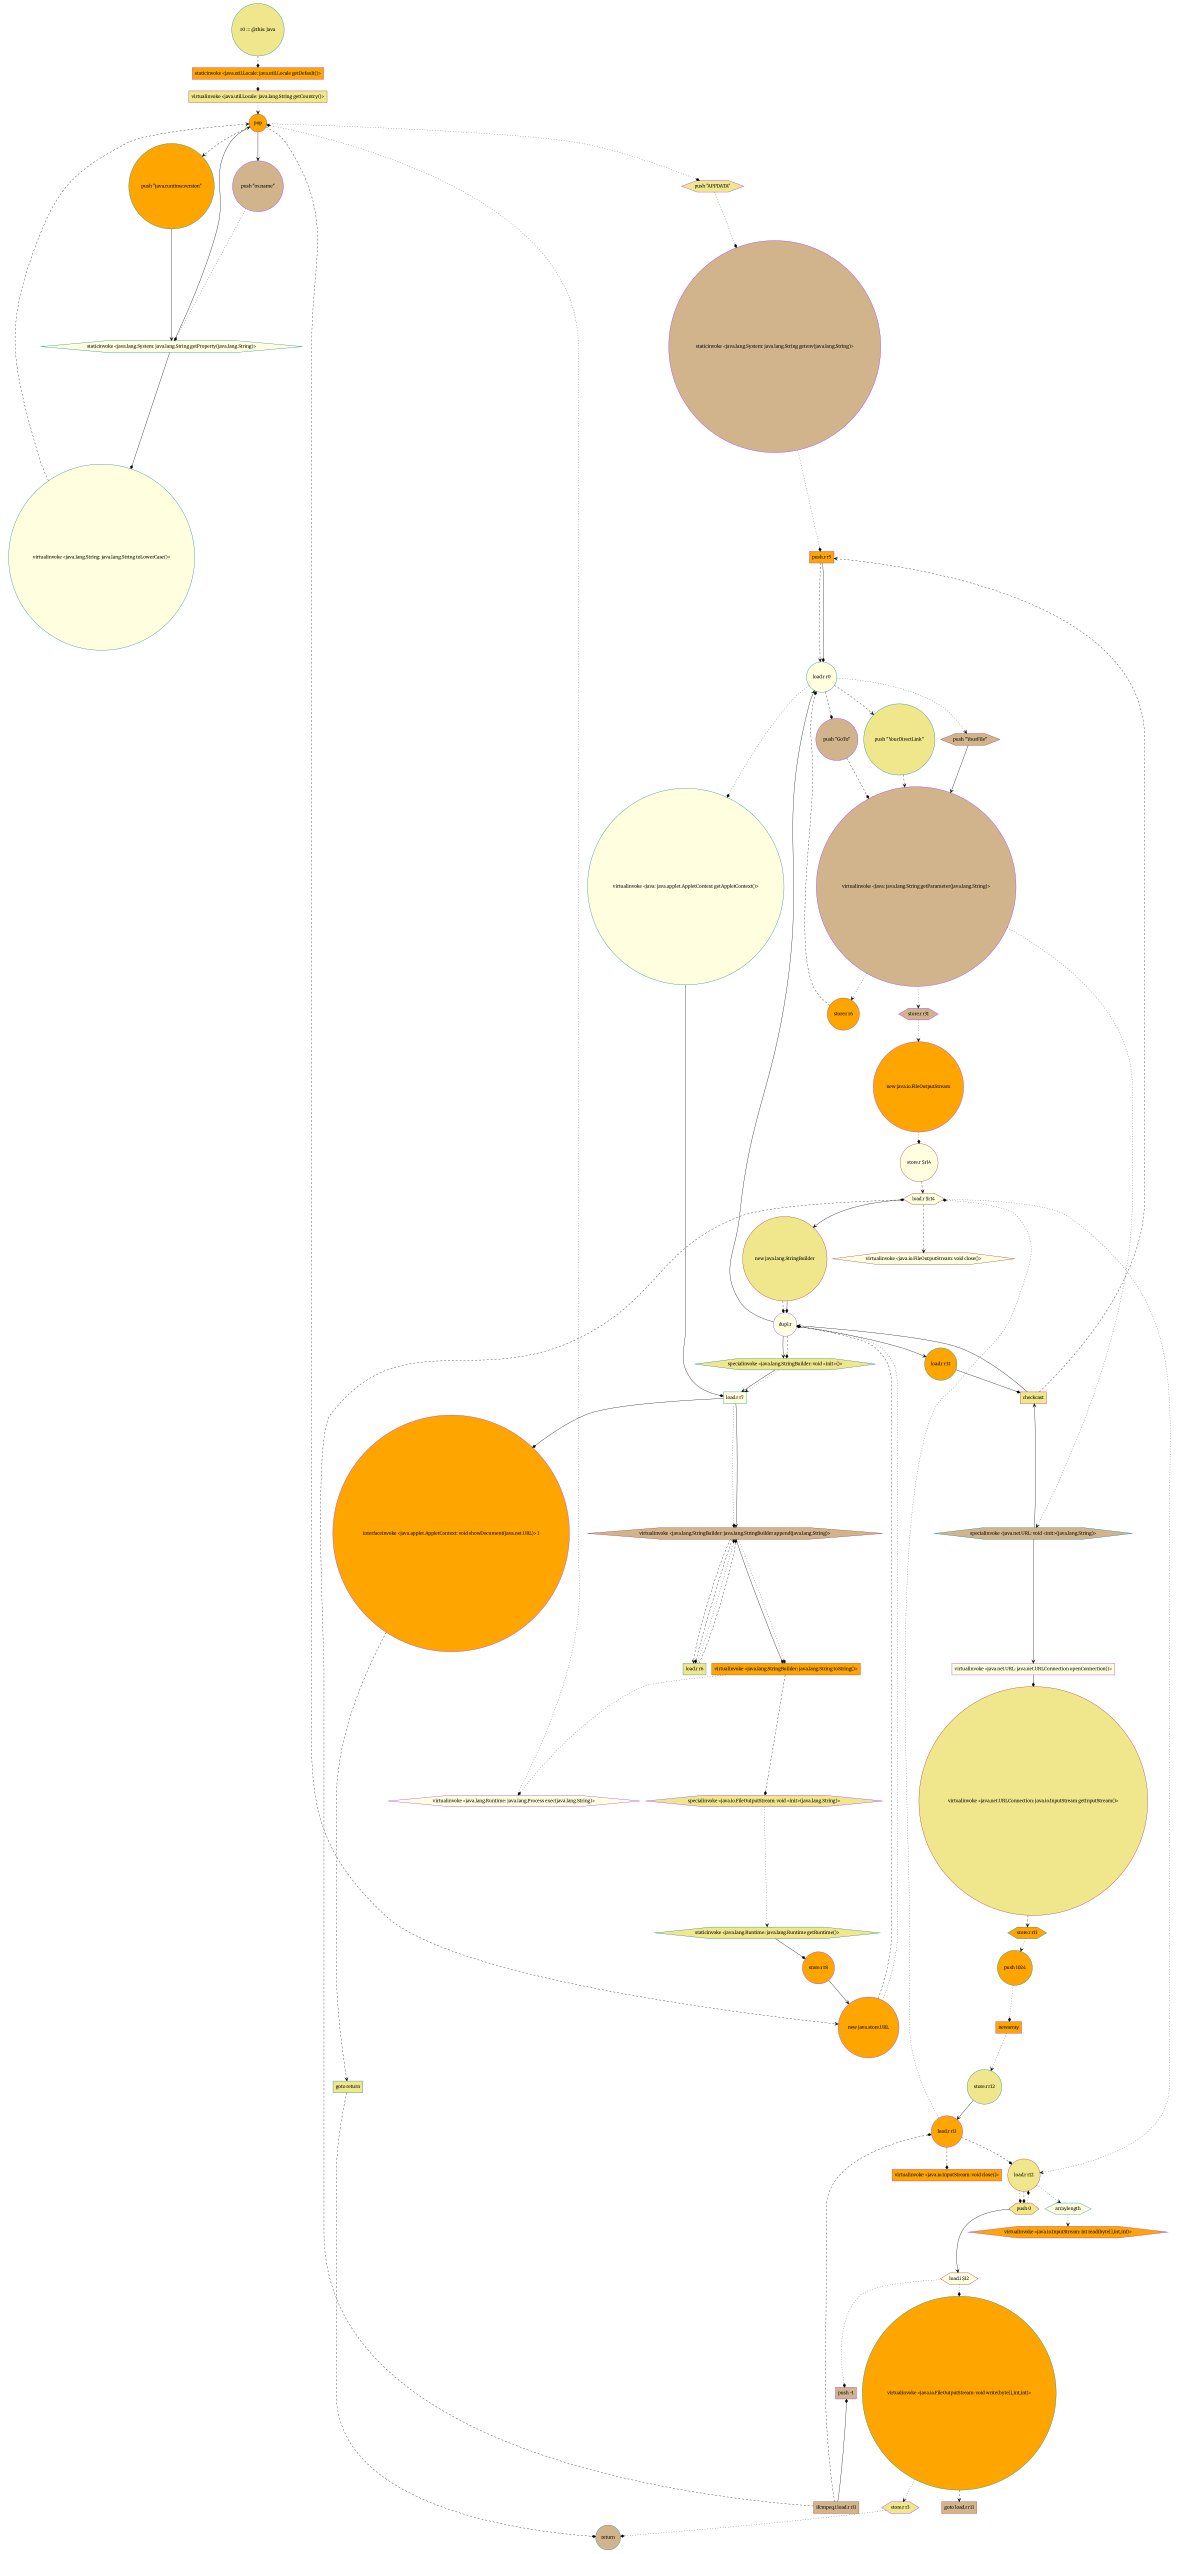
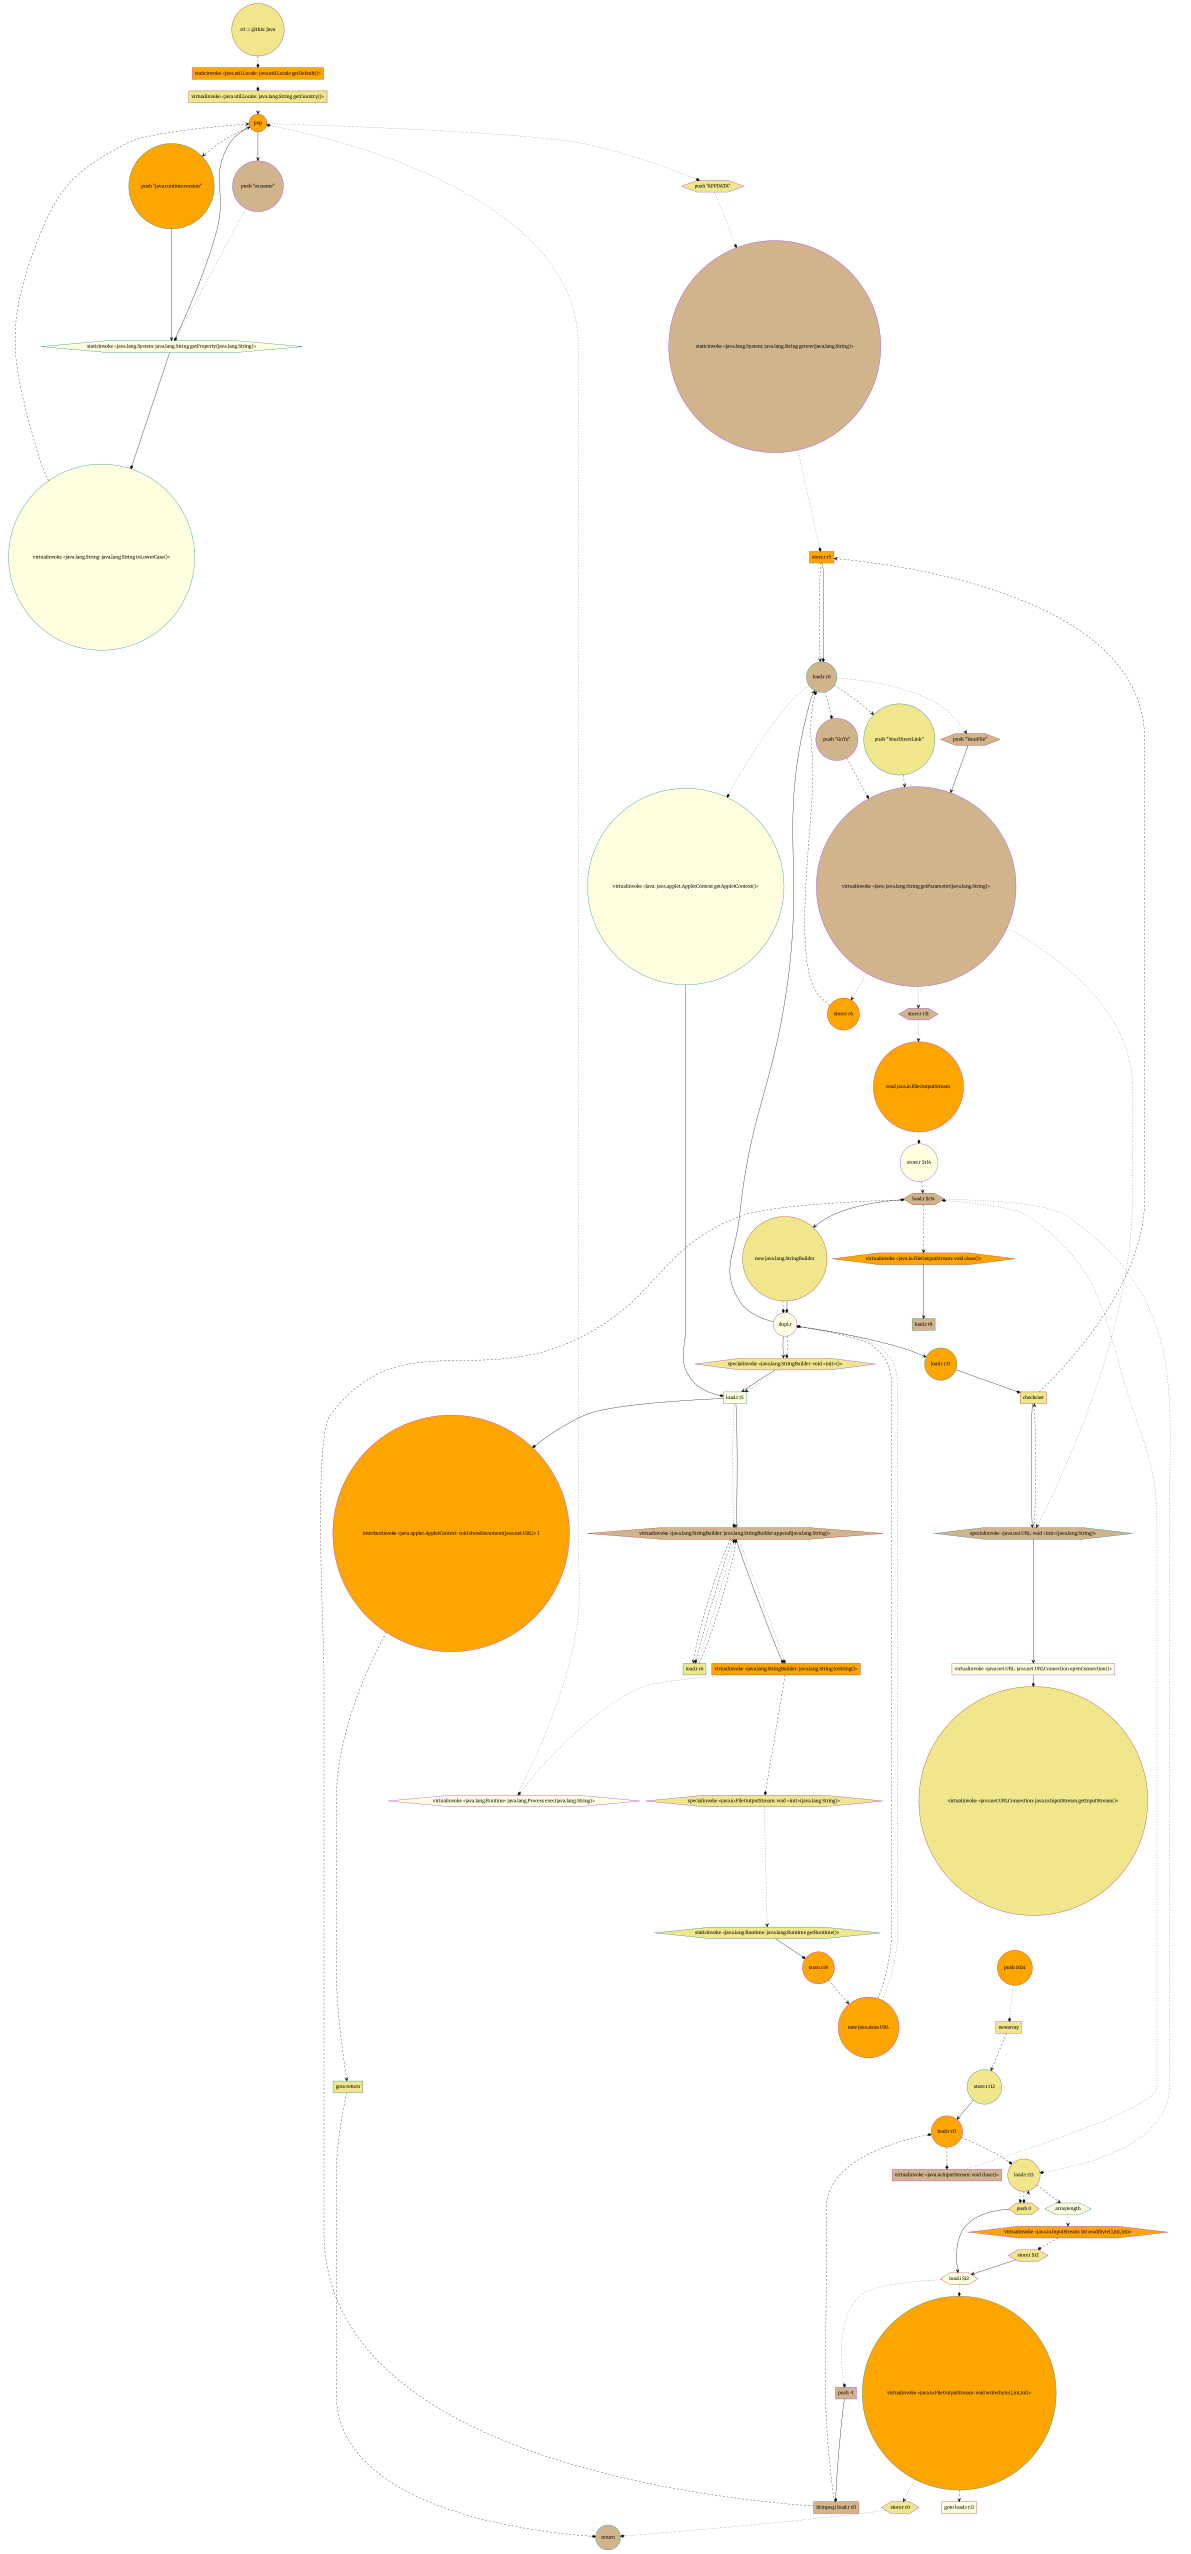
node "r0 := @this: Java": color teal -> brown
node "push.r r5": label "push.r r5" -> "store.r r5"
node "load.r r0": fillcolor lightyellow -> tan
node "new java.io.FileOutputStream": label "new java.io.FileOutputStream" -> "read java.io.FileOutputStream"
node "store.r $r14": color brown -> purple
node "load.r $r14": fillcolor lightyellow -> tan
edge "pop" -> "new java.store.URL": removed
node "virtualinvoke <java.io.FileOutputStream: void close()>": fillcolor lightyellow -> orange
node "load.r r8": added
edge "checkcast" -> "dup1.r": now "checkcast" -> "specialinvoke <java.net.URL: void <init>(java.lang.String)>"
node "specialinvoke <java.lang.StringBuilder: void <init>()>": color teal -> purple
node "load.r r7": label "load.r r7" -> "load.r r5"
edge "specialinvoke <java.net.URL: void <init>(java.lang.String)>" -> "checkcast": style solid -> dashed
edge "load.r r11" -> "load.r $r14": now "virtualinvoke <java.io.InputStream: void close()>" -> "load.r $r14"
edge "load.r $r14" -> "load.r r12": arrowhead vee -> diamond
node "store.r r11": removed
node "push 1024": color teal -> brown
edge "store.r r8" -> "new java.store.URL": style solid -> dashed
node "newarray": fillcolor orange -> khaki
edge "newarray" -> "store.r r12": style dotted -> dashed
node "virtualinvoke <java.io.InputStream: void close()>": fillcolor orange -> tan
edge "load.r r12" -> "arraylength": style dotted -> dashed
edge "push 0" -> "load.r r12": arrowhead diamond -> vee
node "store.i $i2": added
edge "ifcmpeq.i load.r r11" -> "push -1": reversed
node "store.r r3": label "store.r r3" -> "store.r r0"
node "goto load.r r11": fillcolor tan -> lightyellow
